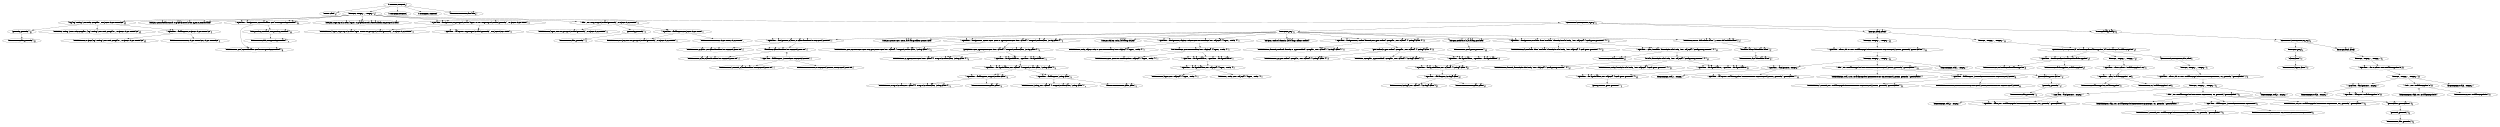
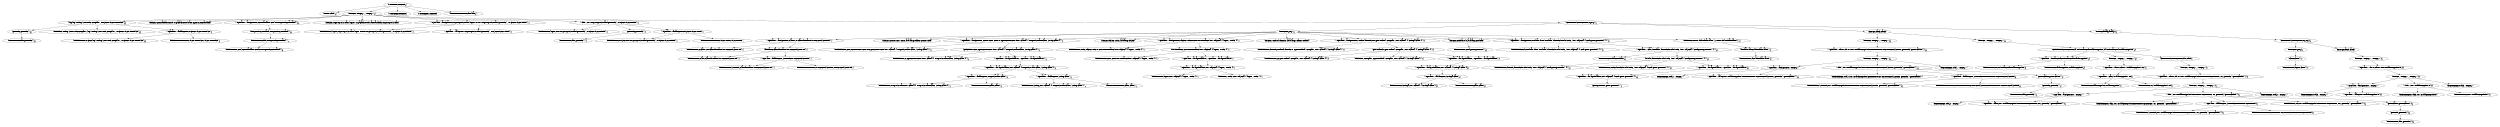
edge "(<operator>.assignment,Commandline cmd = setupRmicCommand())" -> "(IDENTIFIER,cmd,Commandline cmd = setupRmicCommand())": now "(IDENTIFIER,this,setupRmicCommand())" -> "(IDENTIFIER,cmd,Commandline cmd = setupRmicCommand())"
edge "(<operator>.fieldAccess,SunRmic.RMIC_CLASSNAME)" -> "(forName,Class.forName(RMIC_CLASSNAME))": reversed
edge "(IDENTIFIER,$obj3,new BuildException(e))" -> "(<init>,new BuildException(e))": reversed
